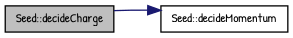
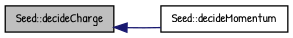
edge "Seed::decideCharge" -> "Seed::decideMomentum": reversed
